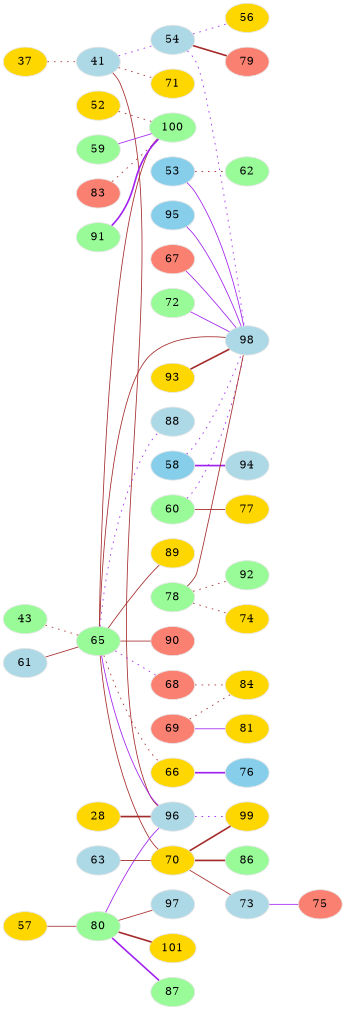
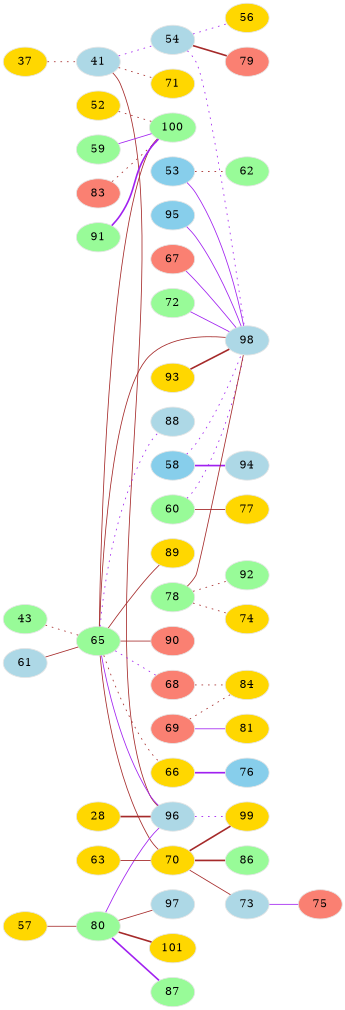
node "63": fillcolor lightblue -> gold
